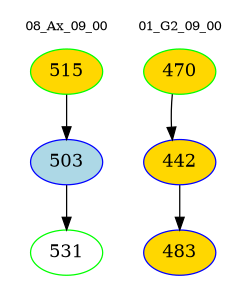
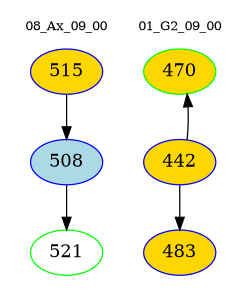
node "515": color green -> blue
edge "470" -> "442": reversed
node "503": label "503" -> "508"
node "531": label "531" -> "521"
